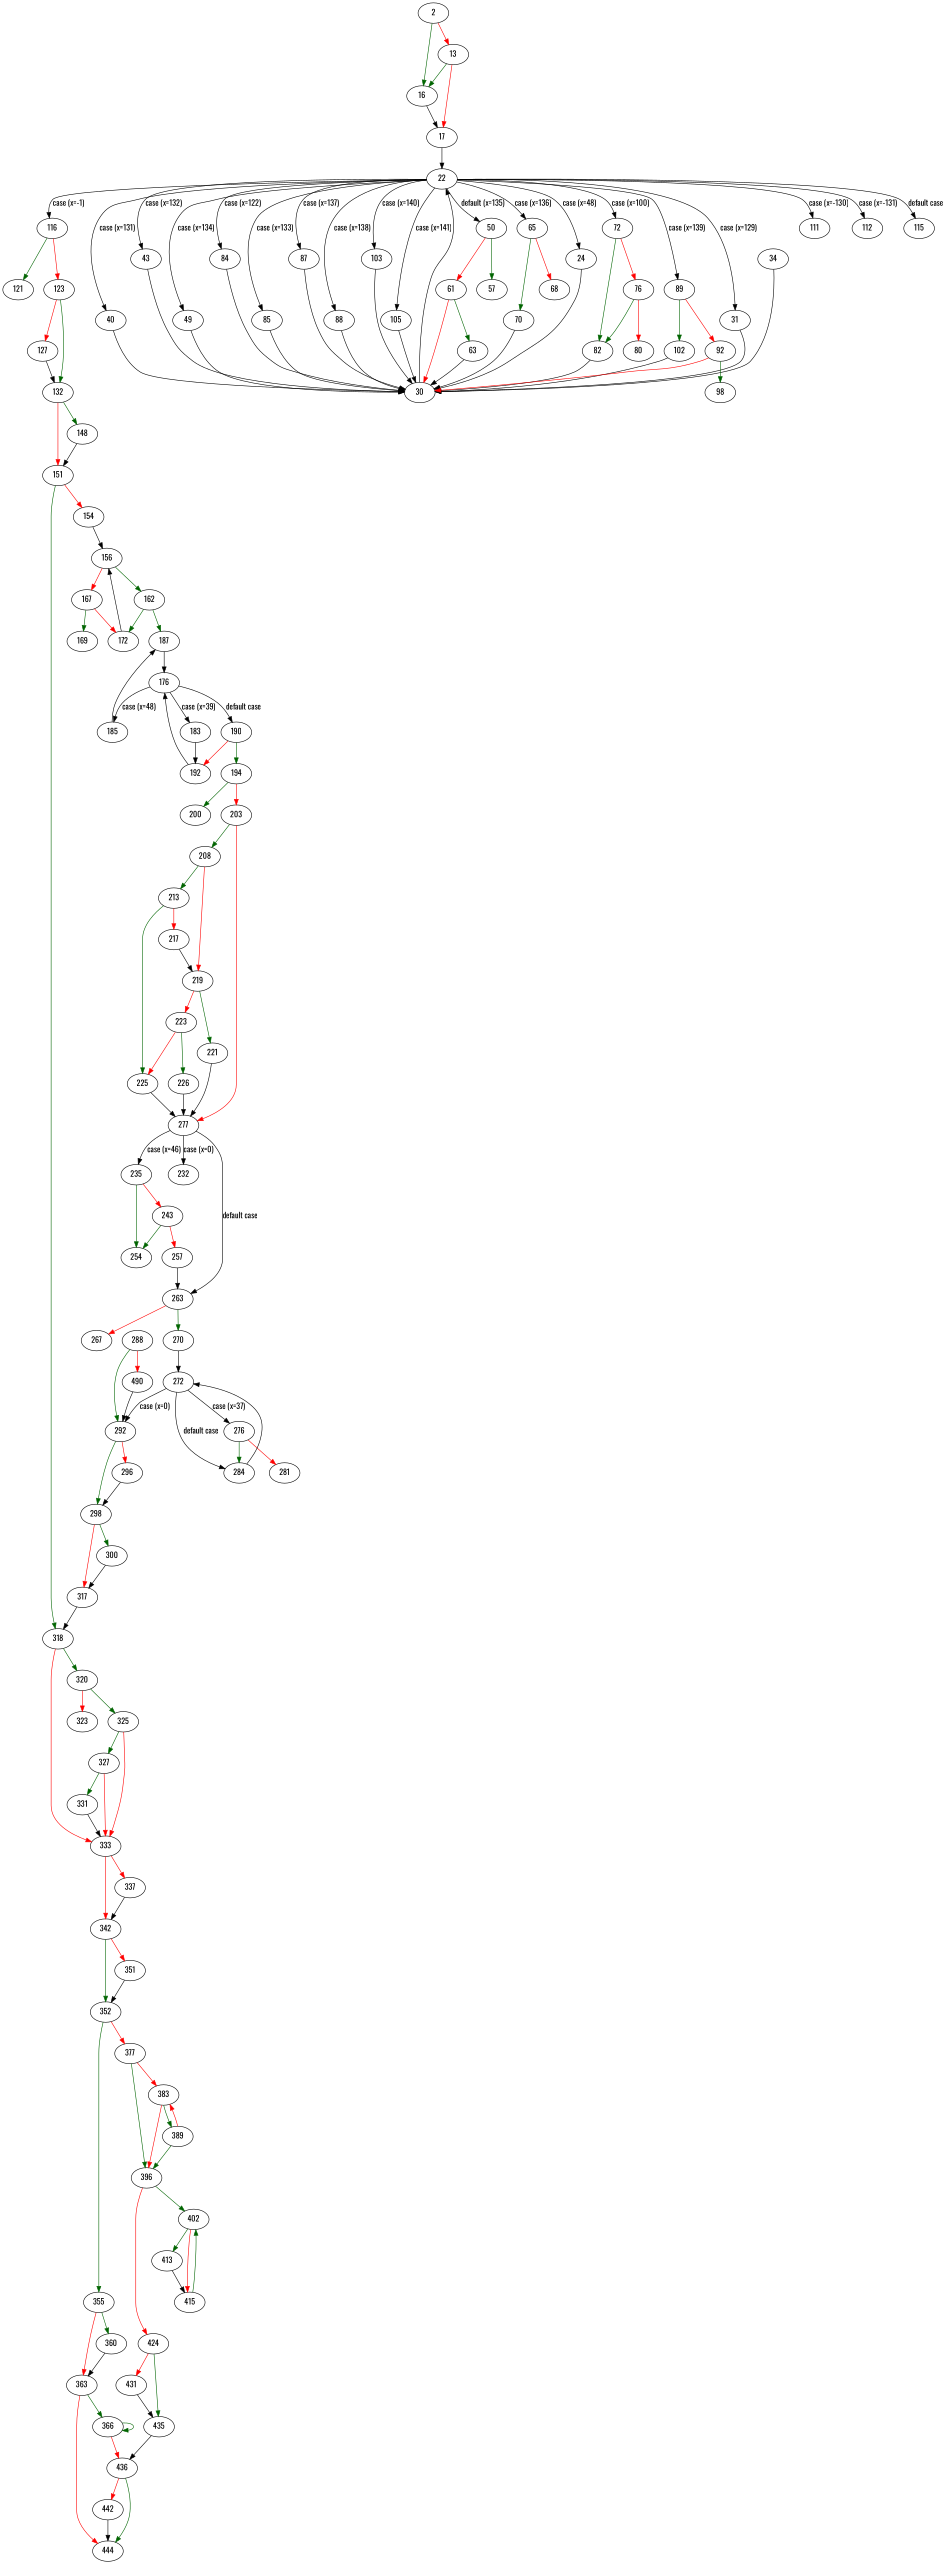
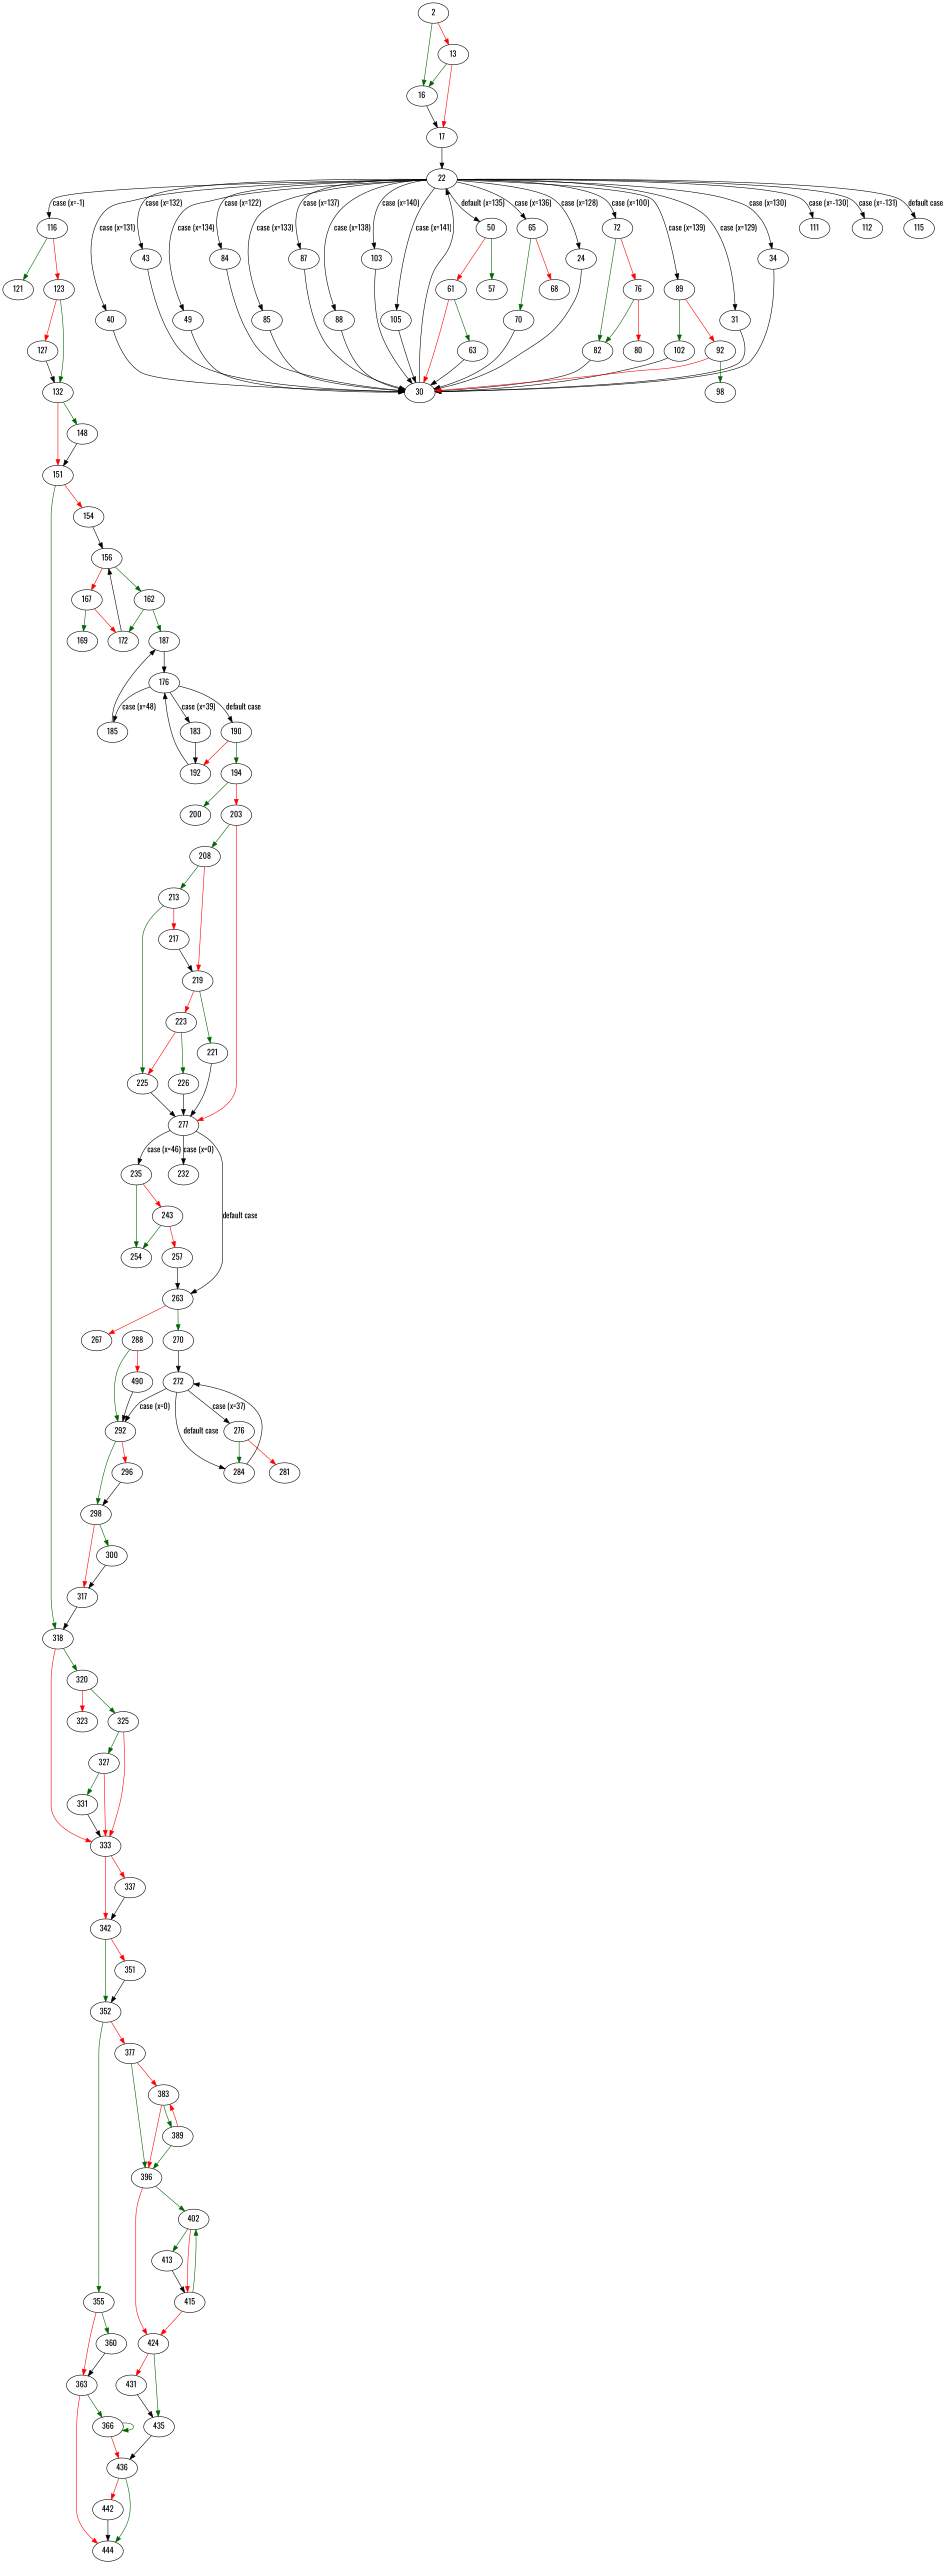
edge "22" -> "34": added, label "case (x=130)"
edge "22" -> "24": label "case (x=48)" -> "case (x=128)"
edge "415" -> "424": added
